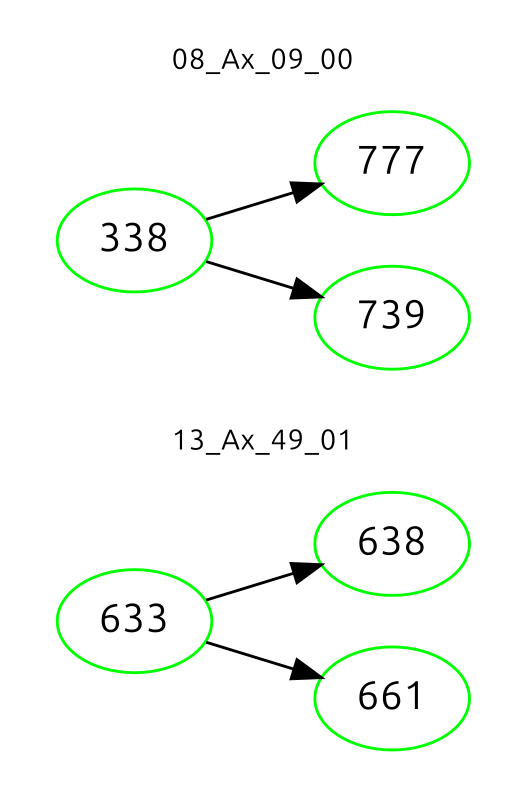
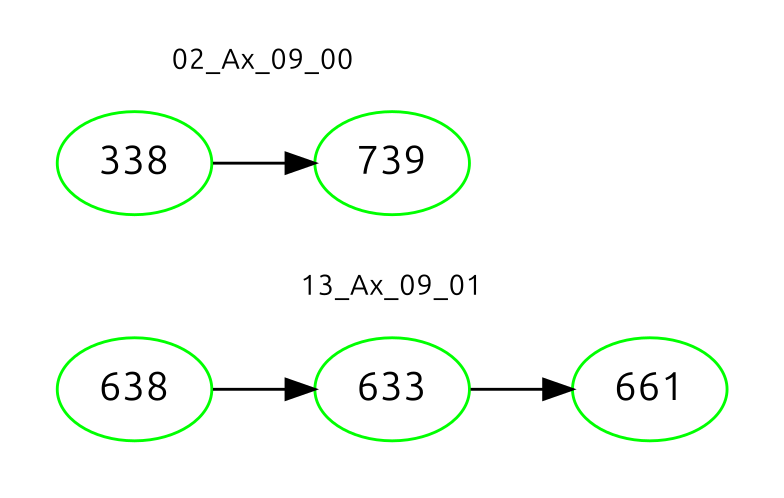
cluster "08_Ax_09_00": label "08_Ax_09_00" -> "02_Ax_09_00"
node "777": removed
cluster "13_Ax_49_01": label "13_Ax_49_01" -> "13_Ax_09_01"
edge "633" -> "638": reversed
